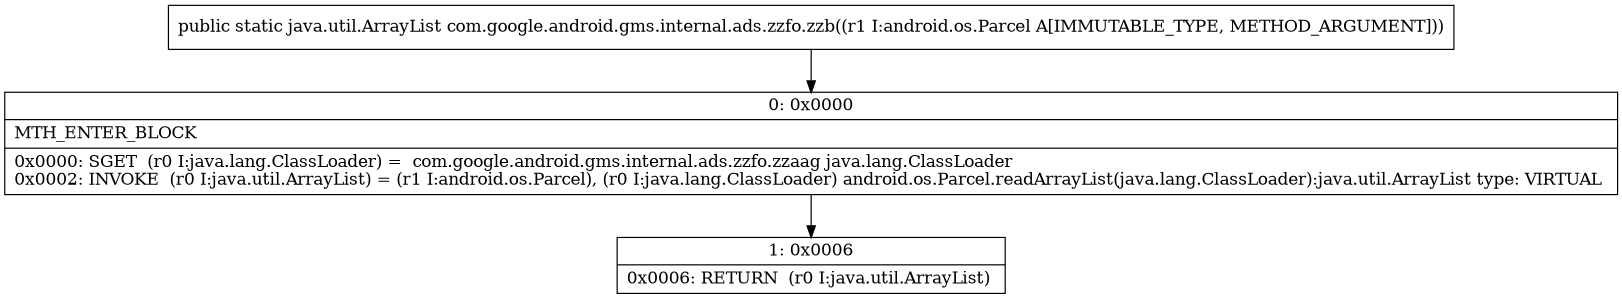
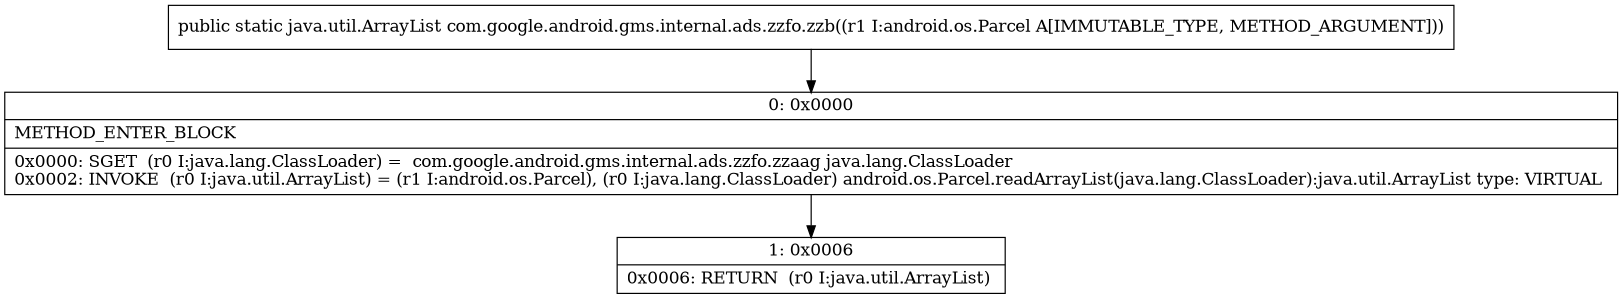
node "0: 0x0000": text "MTH_ENTER_BLOCK" -> "METHOD_ENTER_BLOCK"
